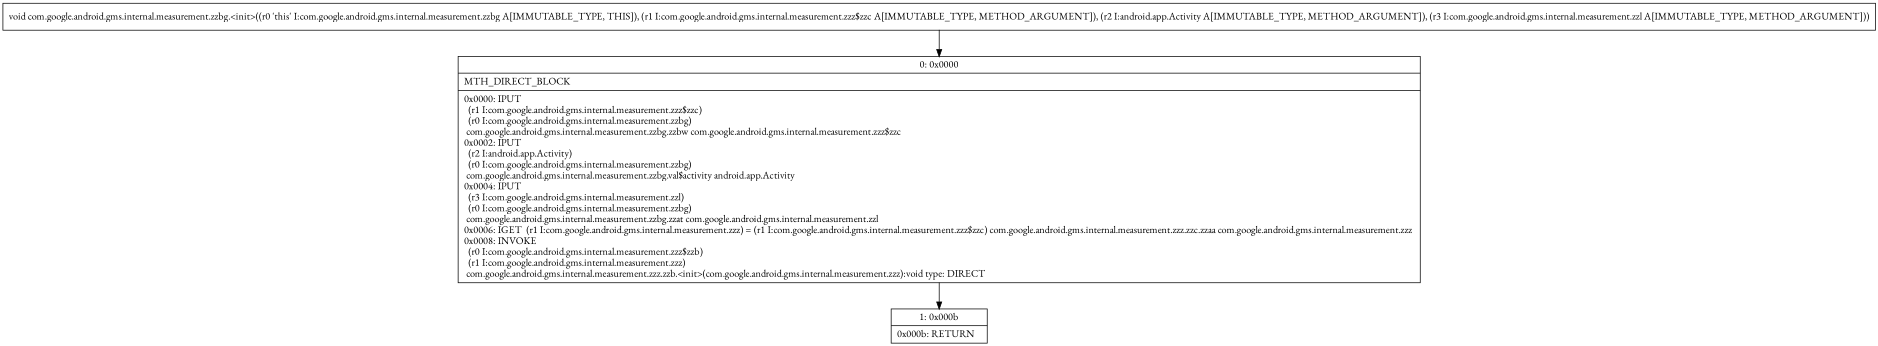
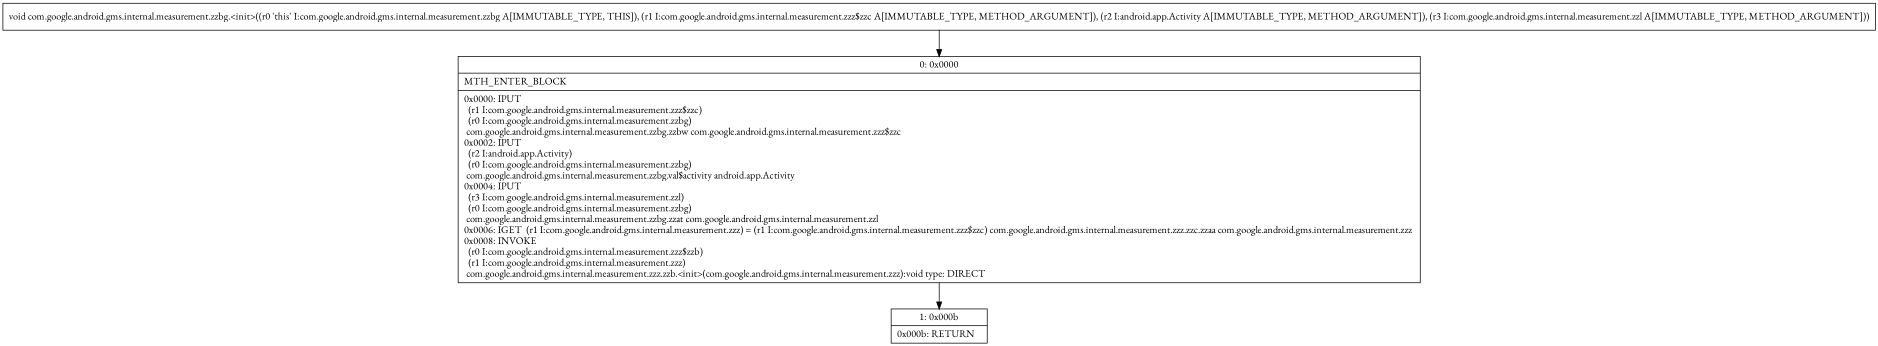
node "0: 0x0000": text "MTH_DIRECT_BLOCK" -> "MTH_ENTER_BLOCK"
